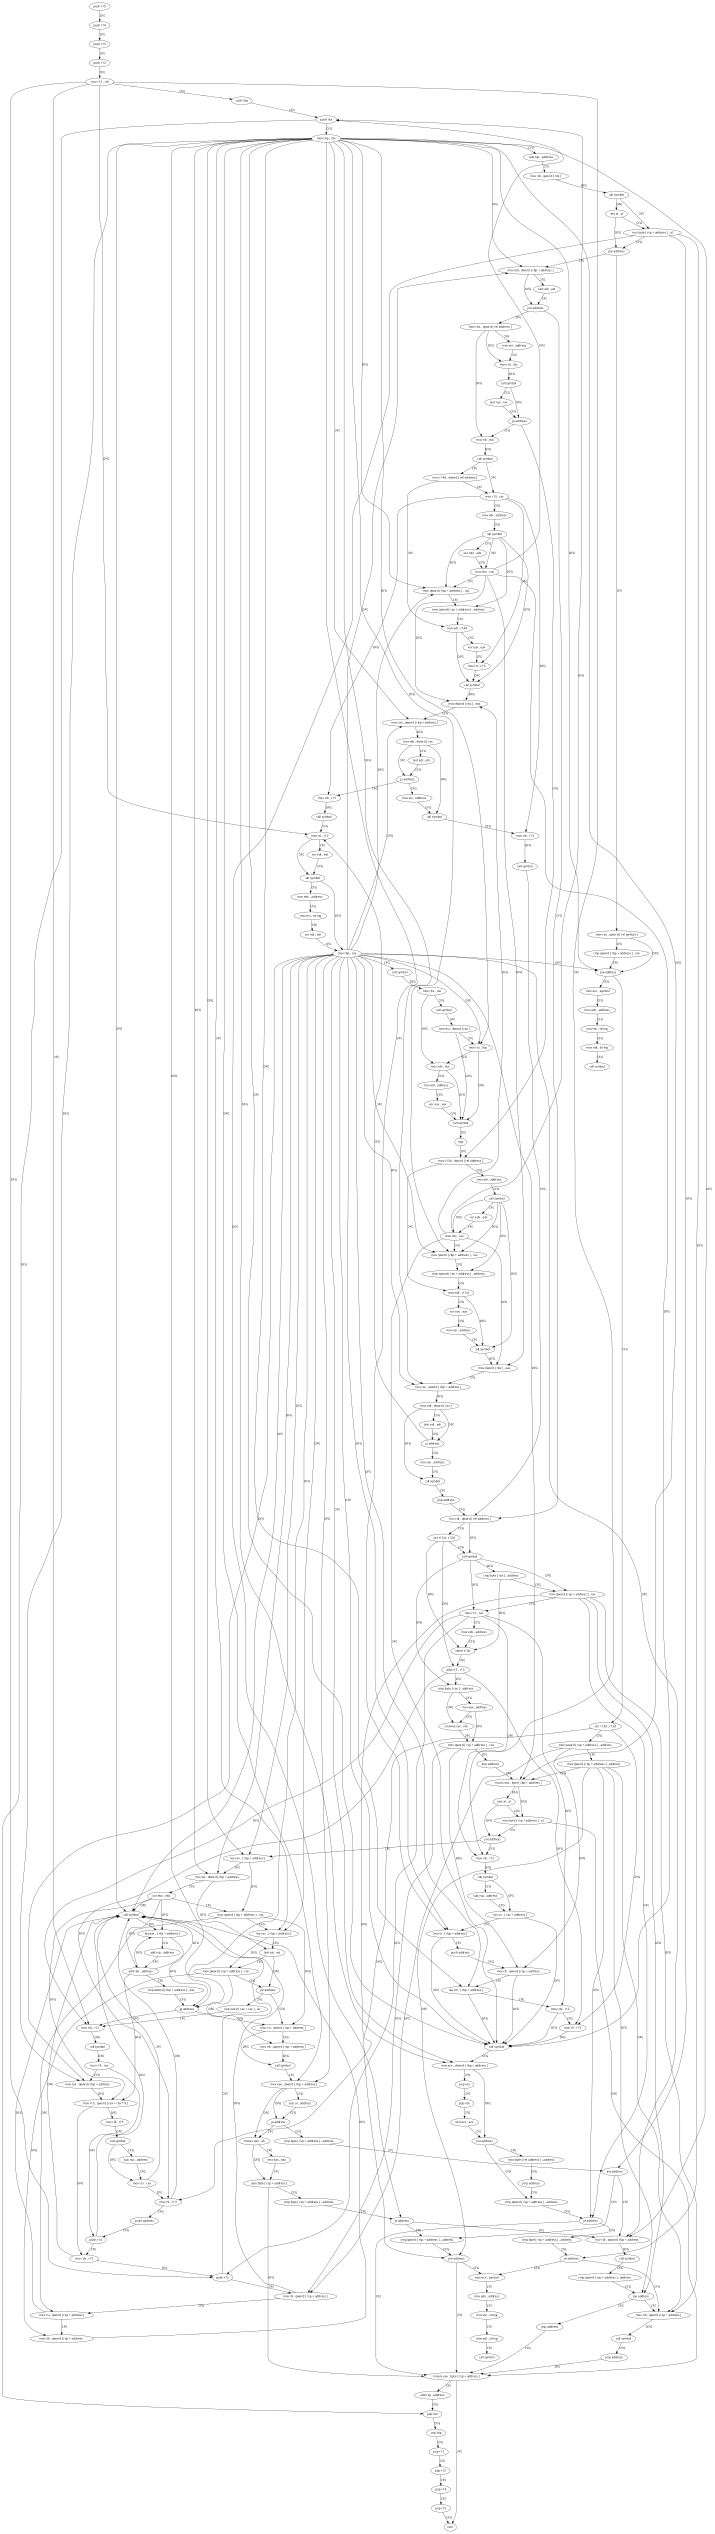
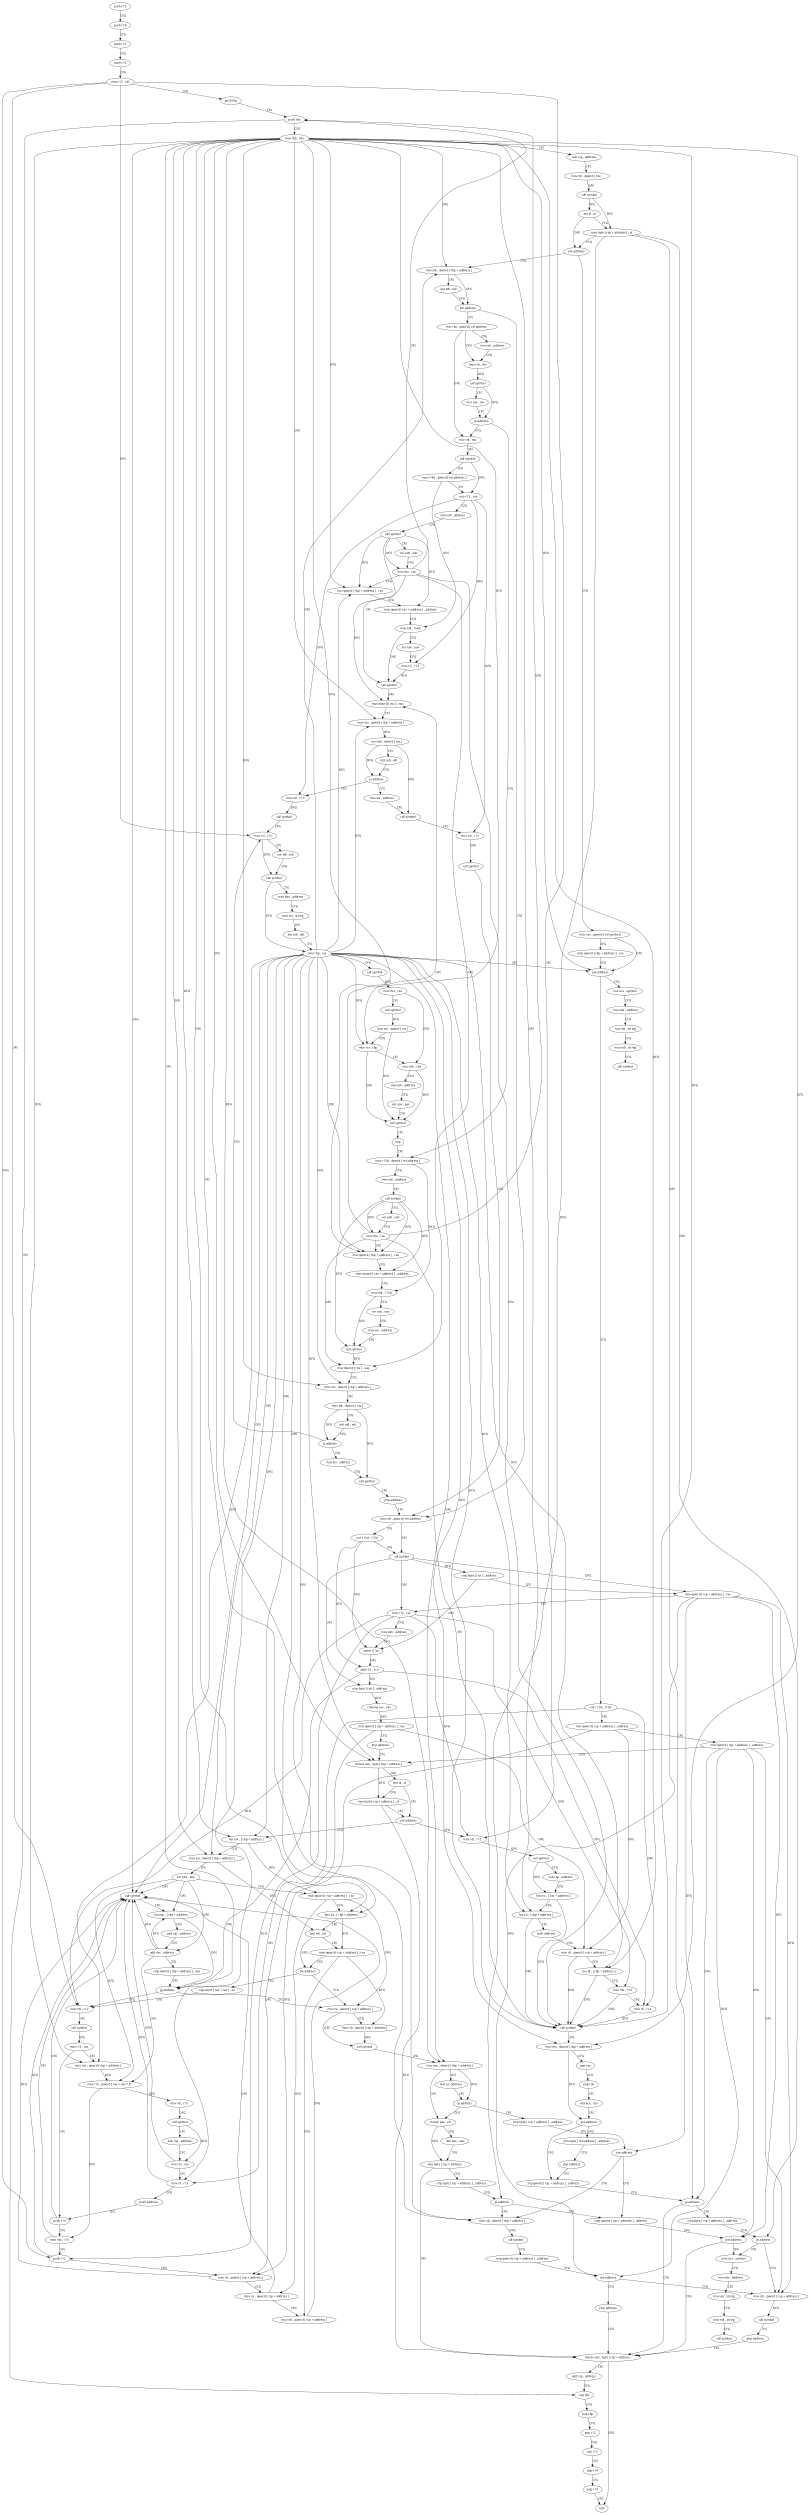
node "mov eax , address": removed
